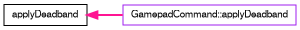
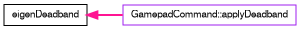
node "applyDeadband": label "applyDeadband" -> "eigenDeadband"
